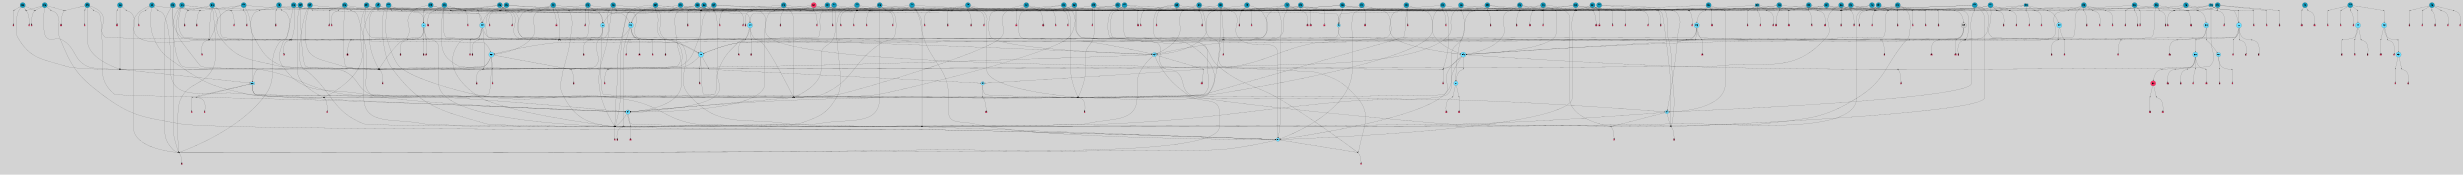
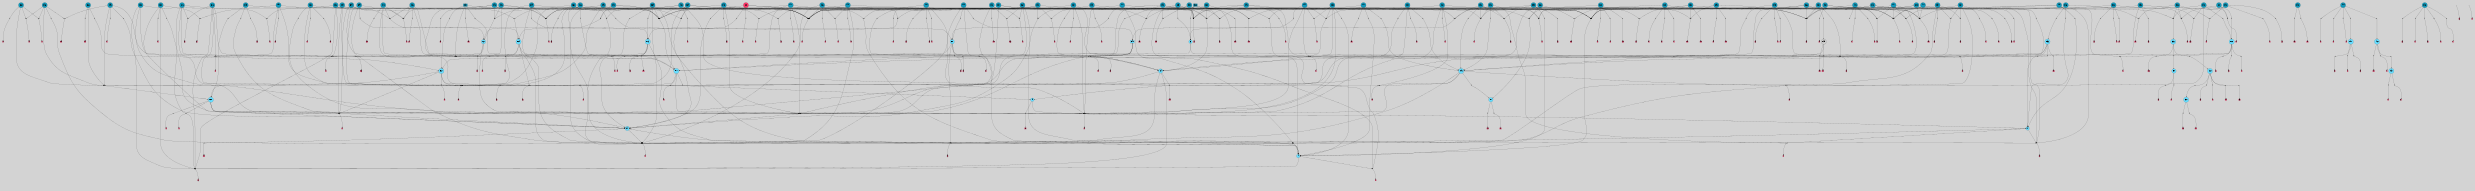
node "T421": shape circle -> box
node "T463": shape circle -> box
node "T242": shape box -> circle
node "T415": shape box -> circle
node "T476": shape box -> circle
node "T311": added
node "T240": shape circle -> box
node "T404": removed
node "T207": shape box -> circle
node "T321": fillcolor #ff3366 -> #66ddff
